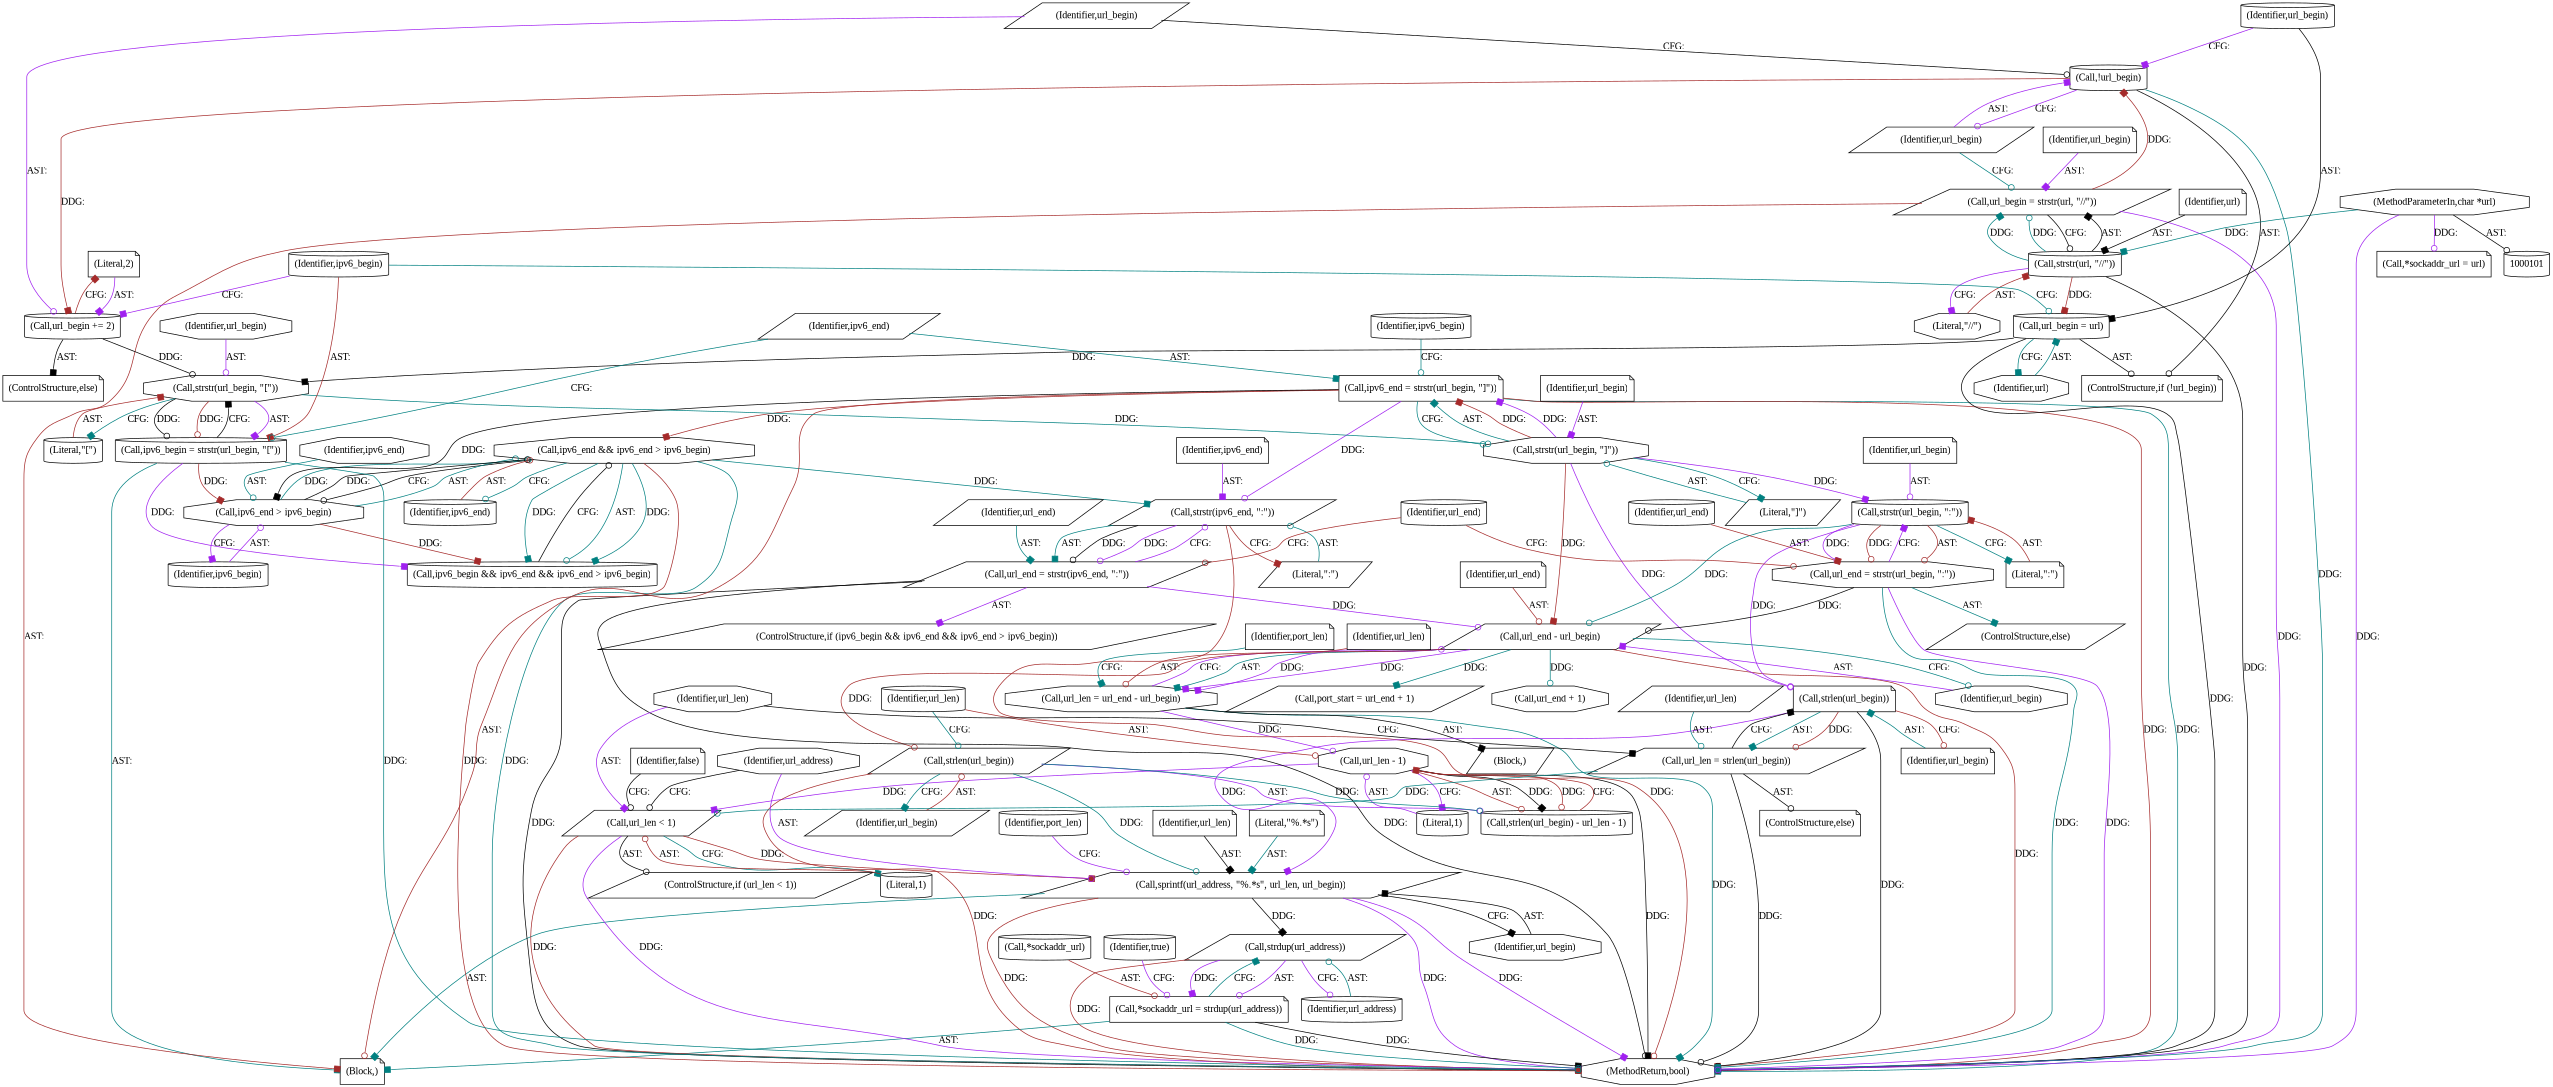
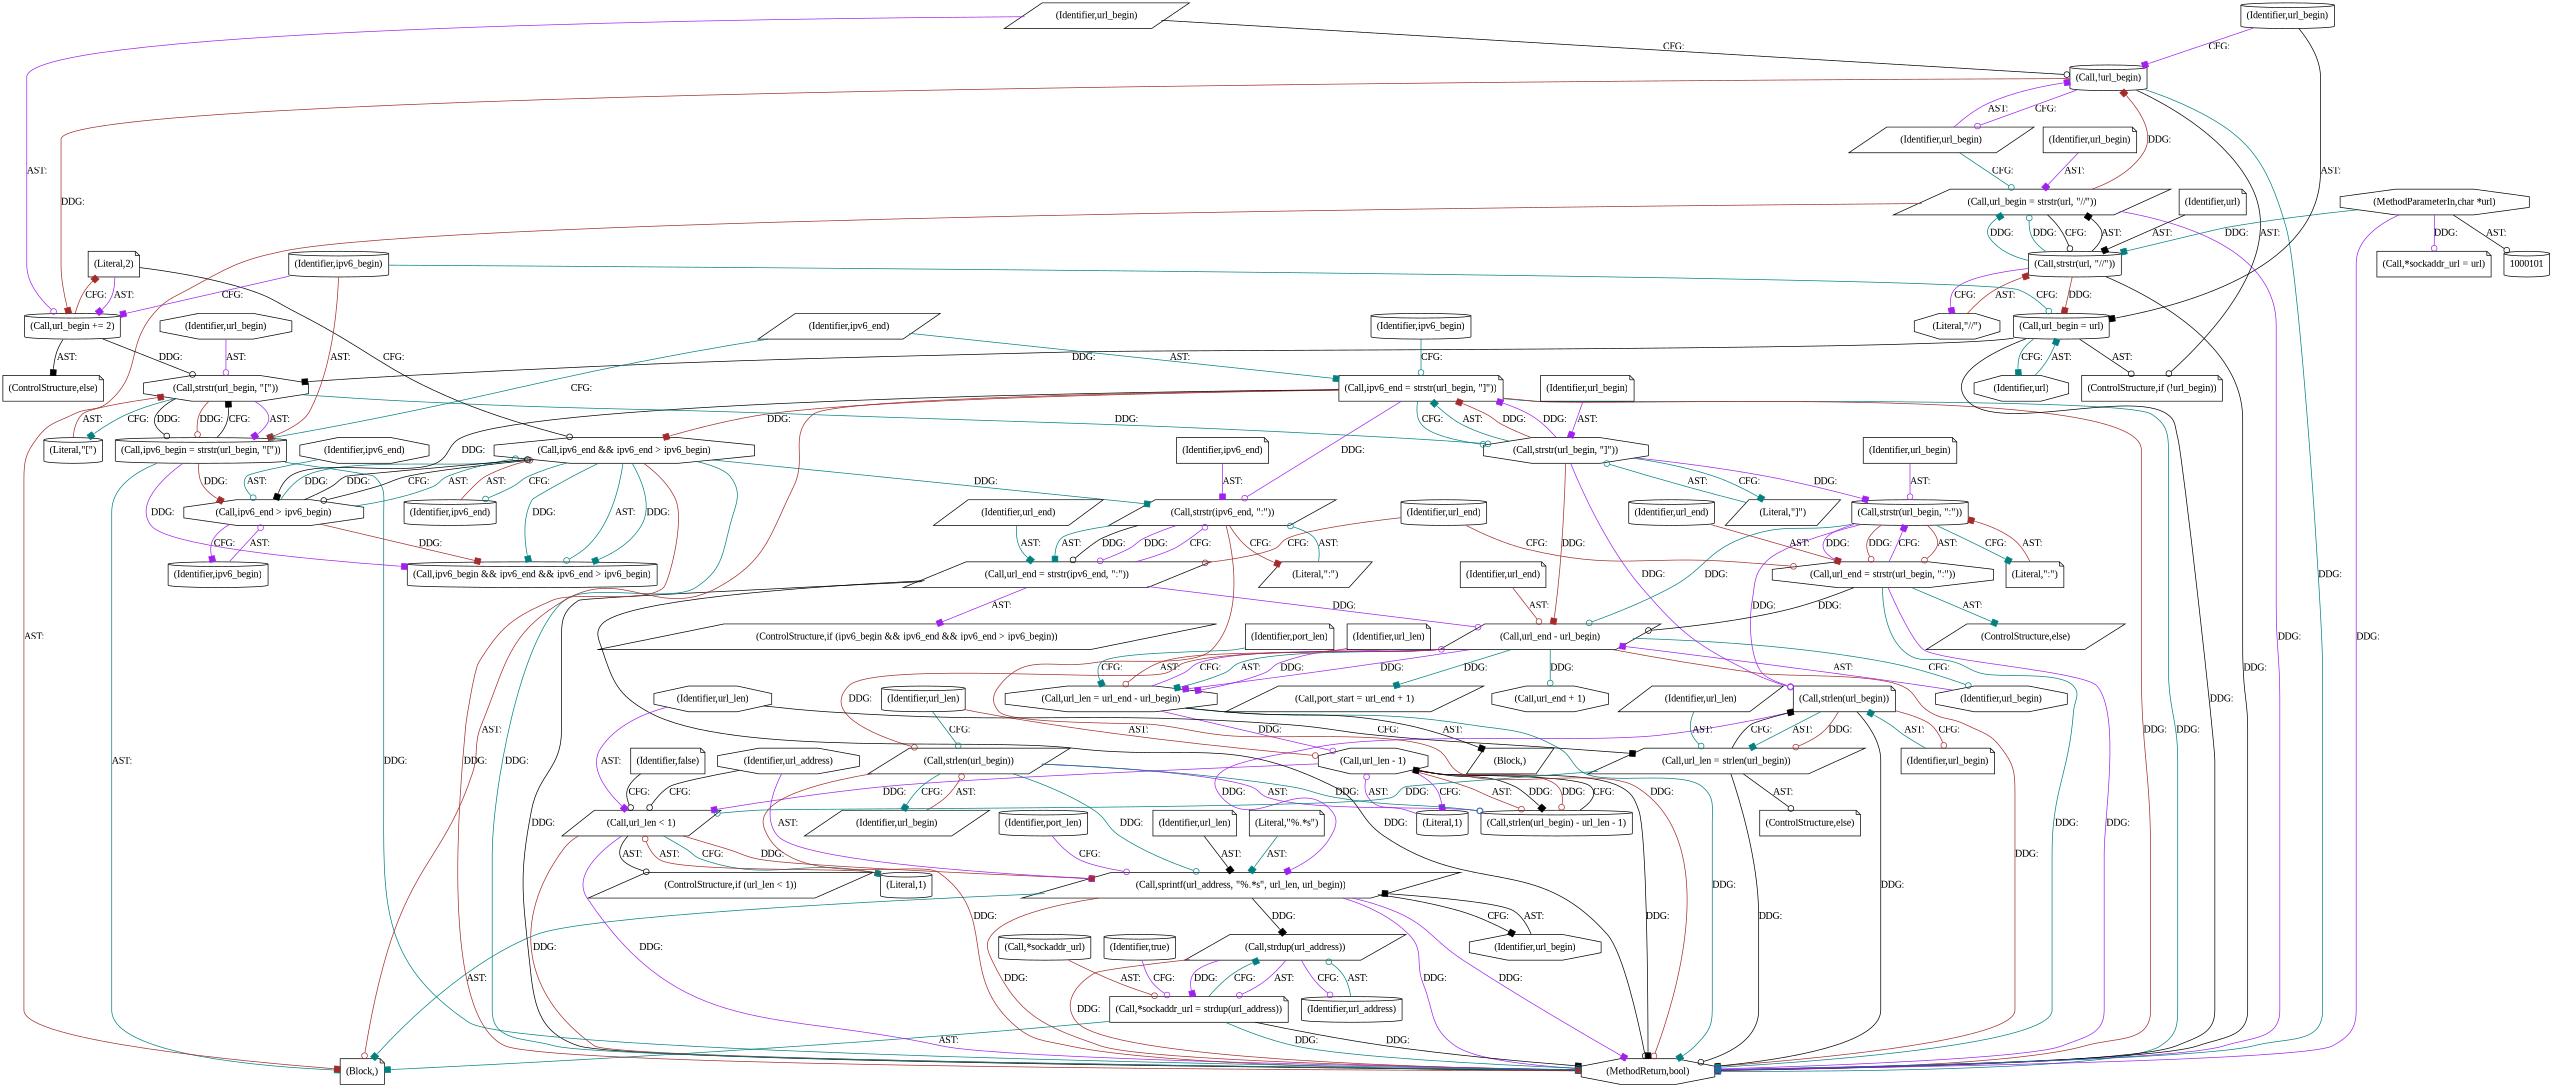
edge "(Call,ipv6_begin && ipv6_end && ipv6_end > ipv6_begin)" -> "(Call,ipv6_end && ipv6_end > ipv6_begin)": now "(Literal,2)" -> "(Call,ipv6_end && ipv6_end > ipv6_begin)"
edge "(Call,strlen(url_begin) - url_len - 1)" -> "(Call,url_len - 1)": color brown -> black
